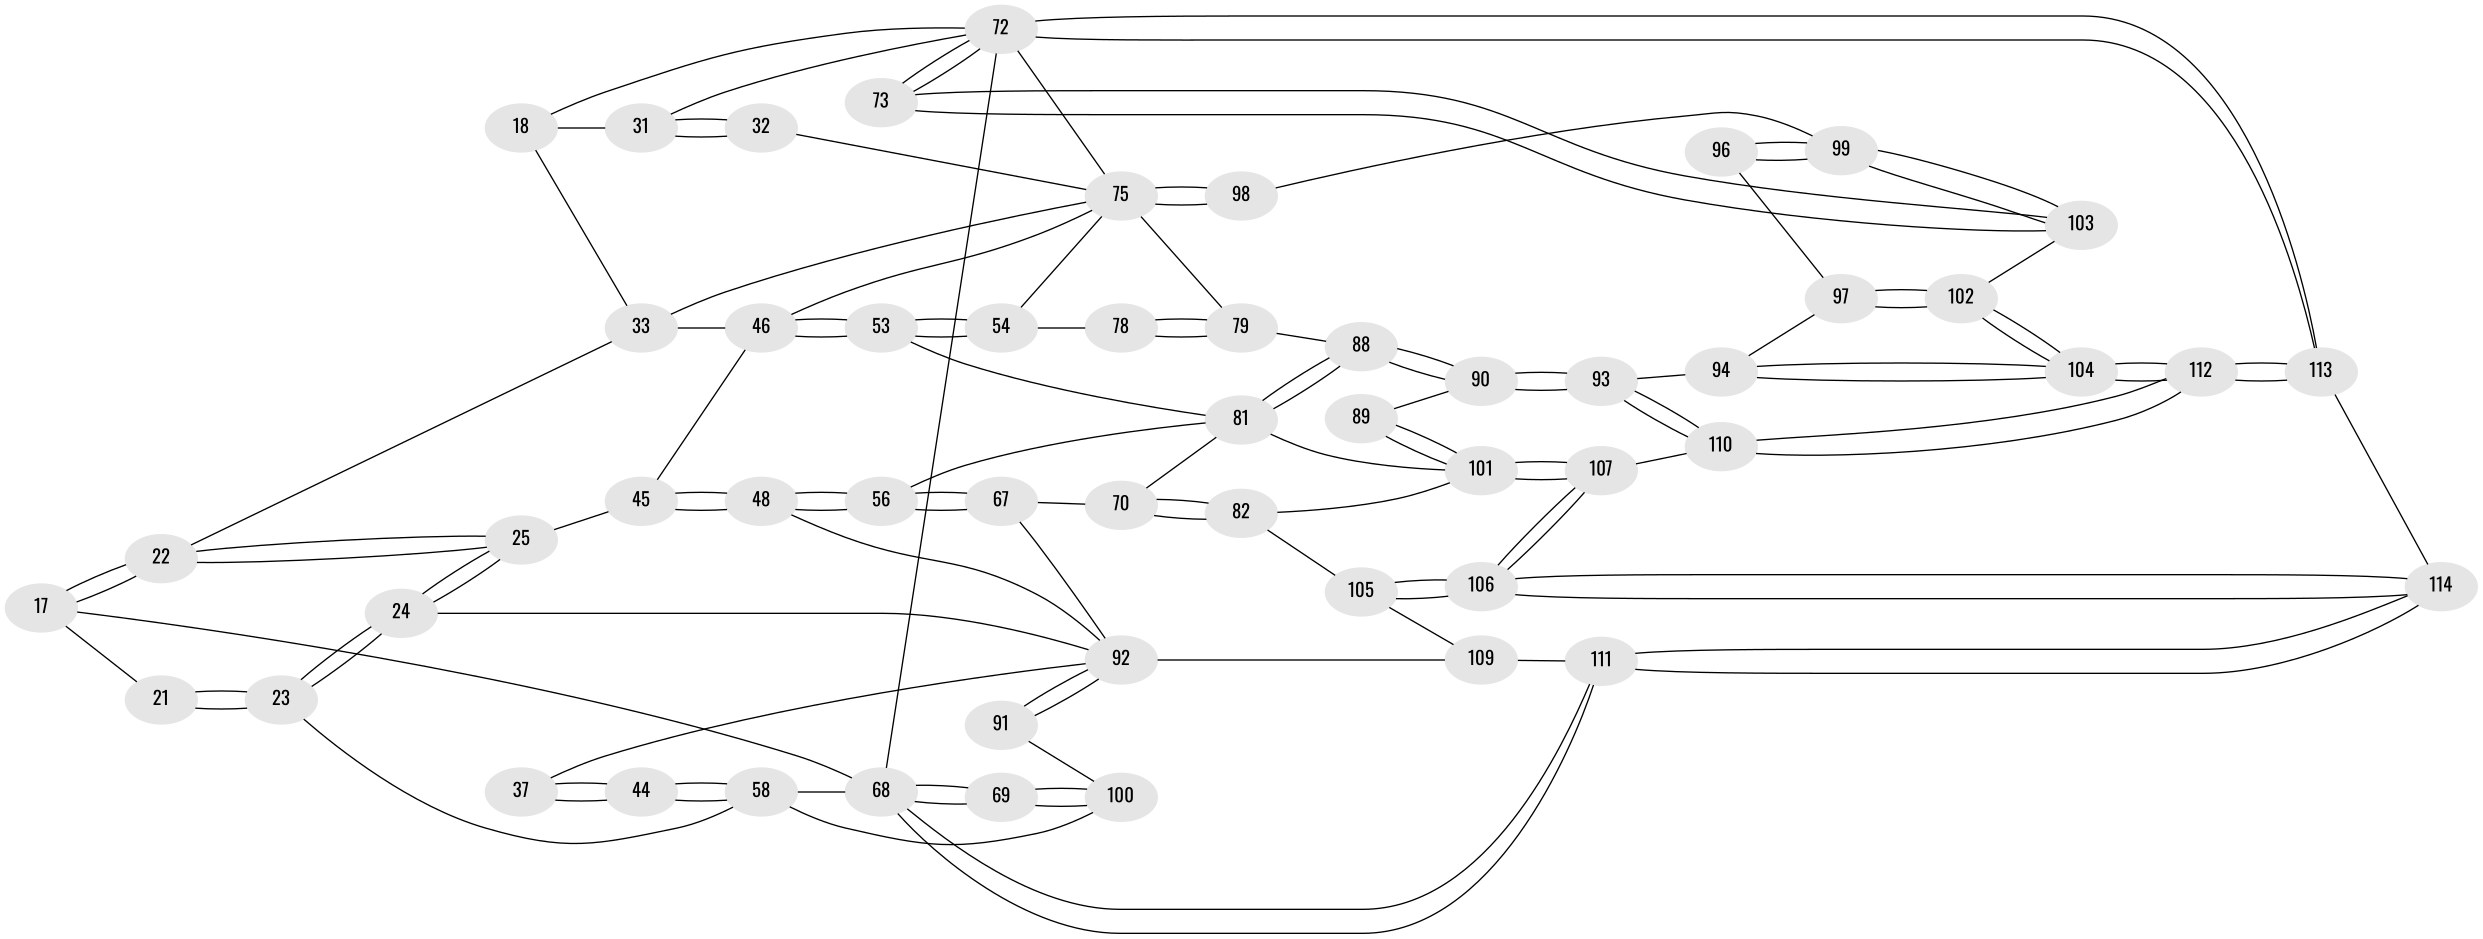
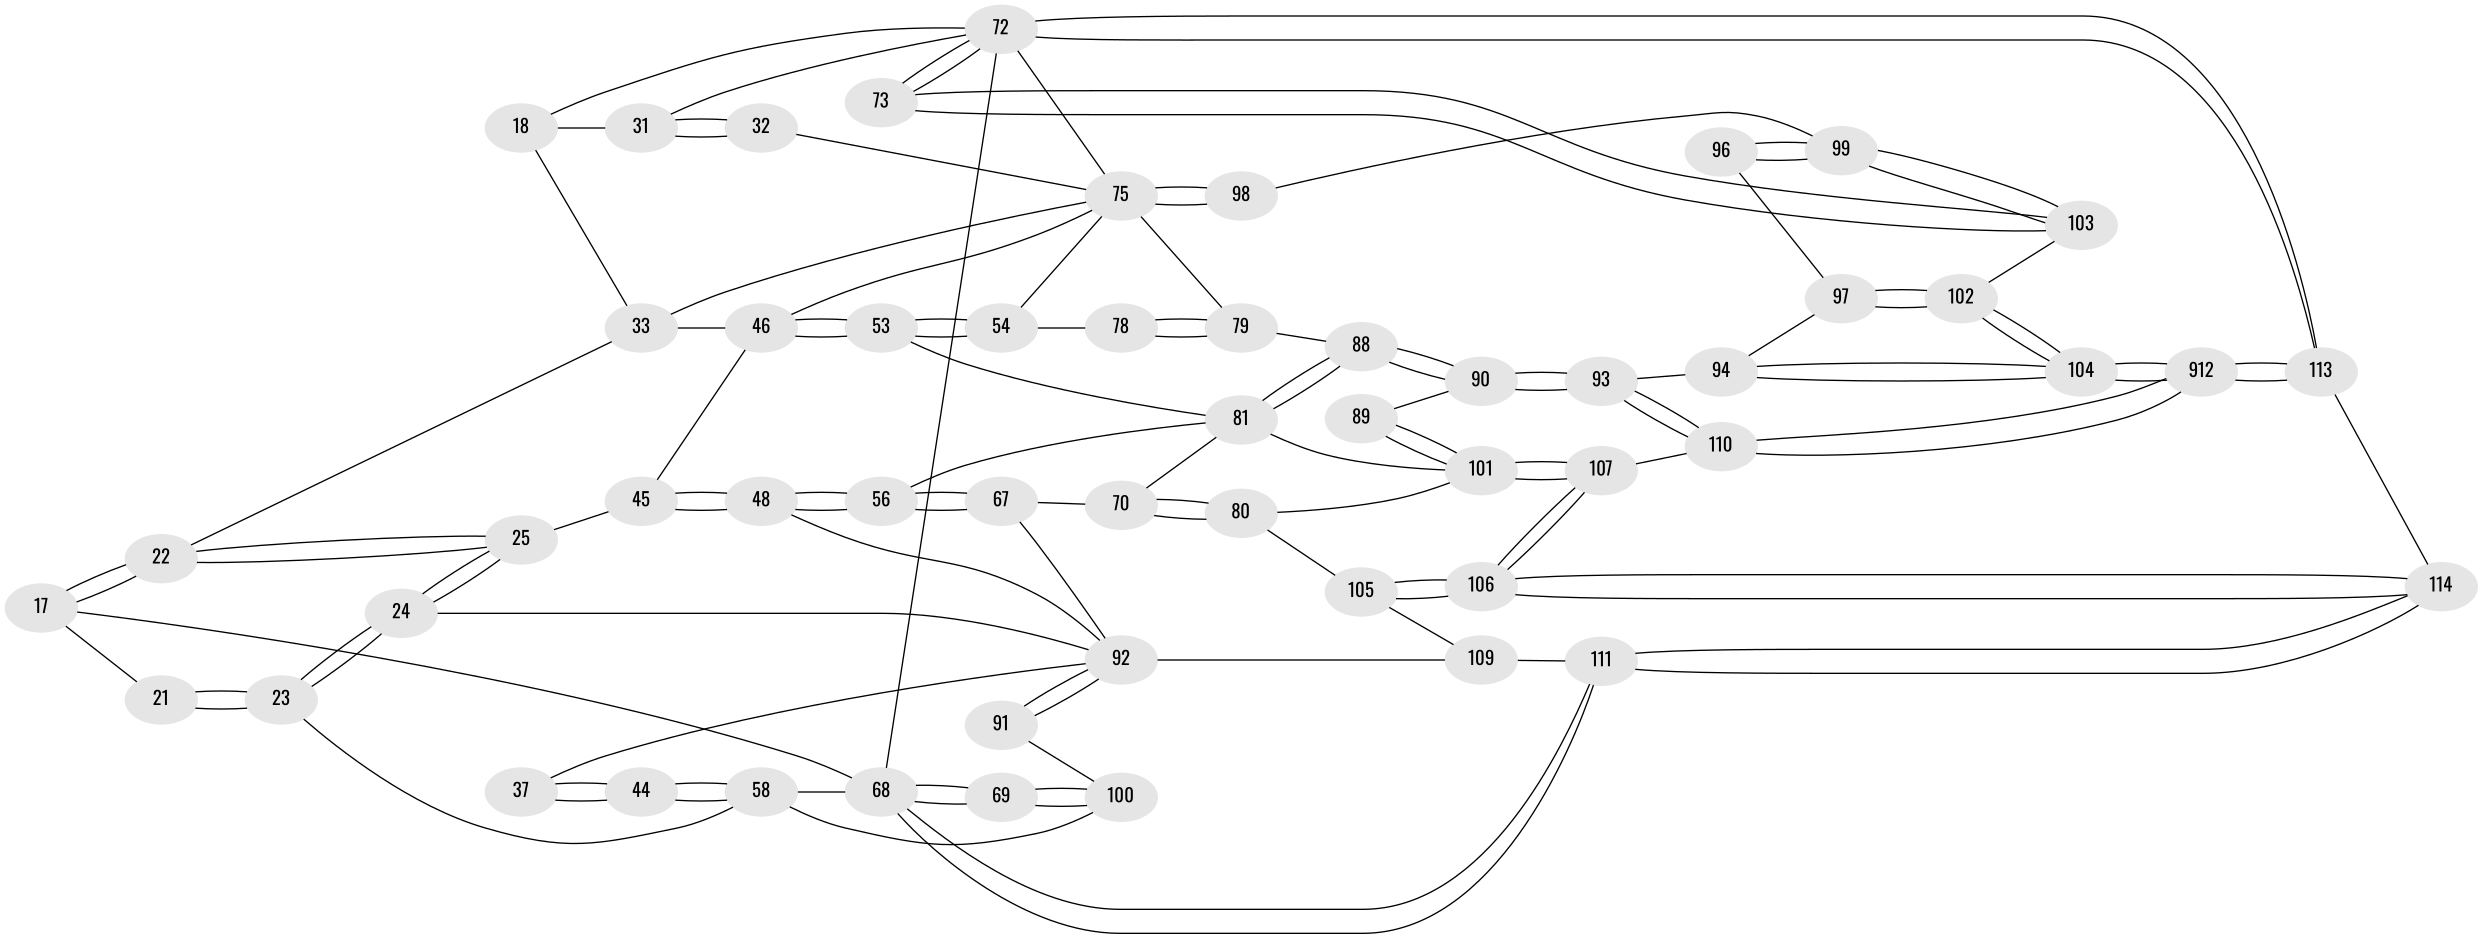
node "112": label "112" -> "912"
node "82": label "82" -> "80"
